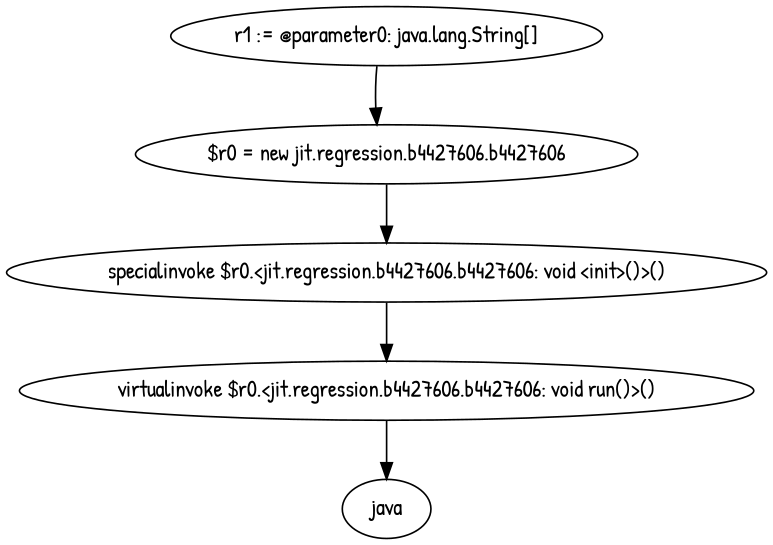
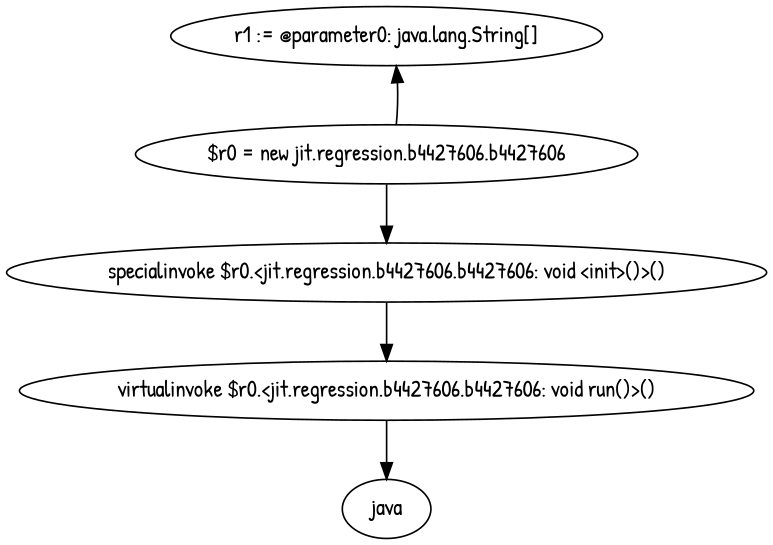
edge "r1 := @parameter0: java.lang.String[]" -> "$r0 = new jit.regression.b4427606.b4427606": reversed
